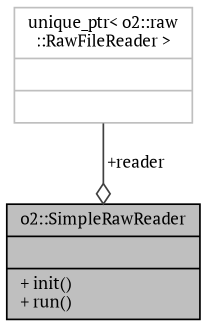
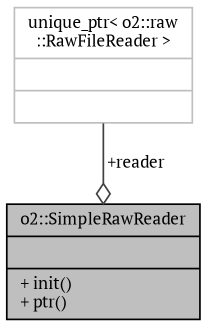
node "o2::SimpleRawReader": text "+ run()" -> "+ ptr()"
